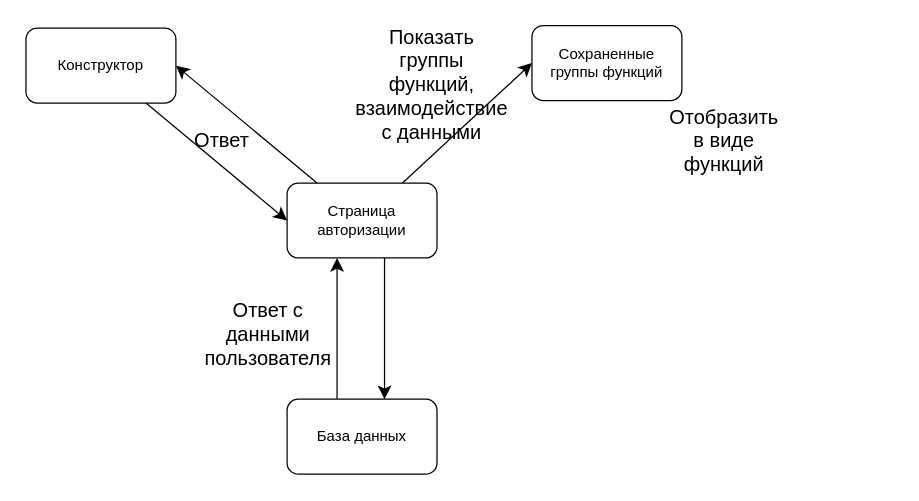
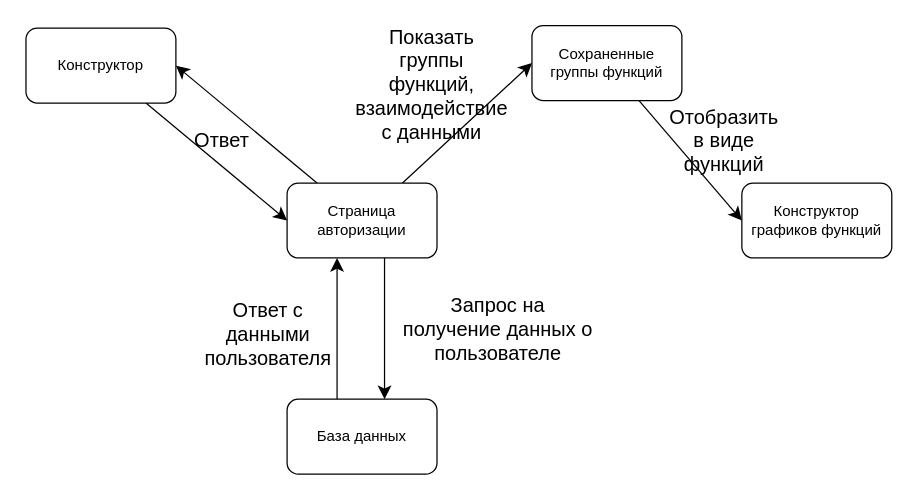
edge "Сохраненные группы функций" -> "Конструктор графиков функций": added
node "Конструктор графиков функций": added
node "Запрос на получение данных о пользователе": added
